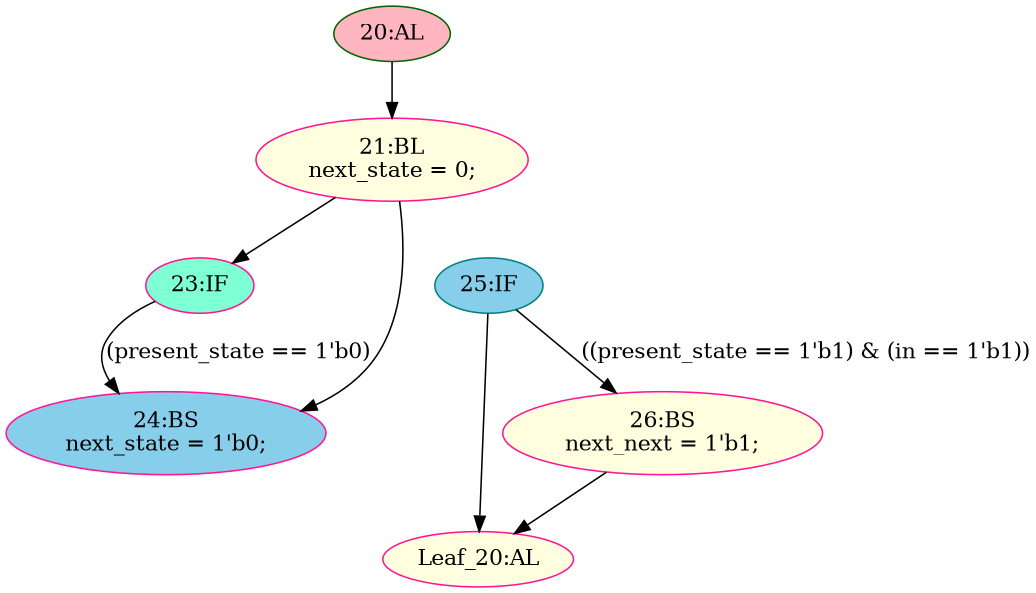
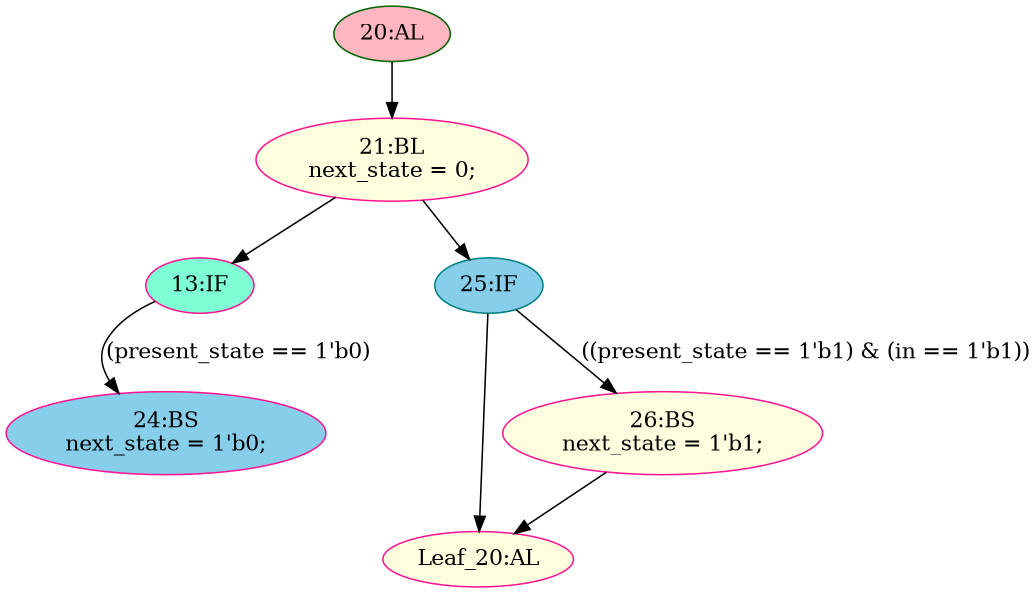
node "23:IF": label "23:IF" -> "13:IF"
edge "21:BL next_state = 0;" -> "24:BS next_state = 1'b0;": now "21:BL next_state = 0;" -> "25:IF"
node "26:BS next_next = 1'b1;": label "26:BS next_next = 1'b1;" -> "26:BS next_state = 1'b1;"
